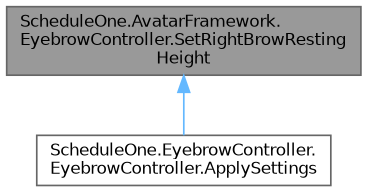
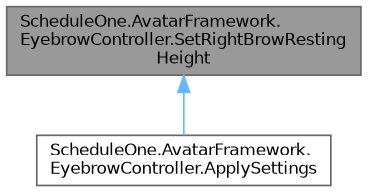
node "ScheduleOne.EyebrowController. EyebrowController.ApplySettings": label "ScheduleOne.EyebrowController. EyebrowController.ApplySettings" -> "ScheduleOne.AvatarFramework. EyebrowController.ApplySettings"
